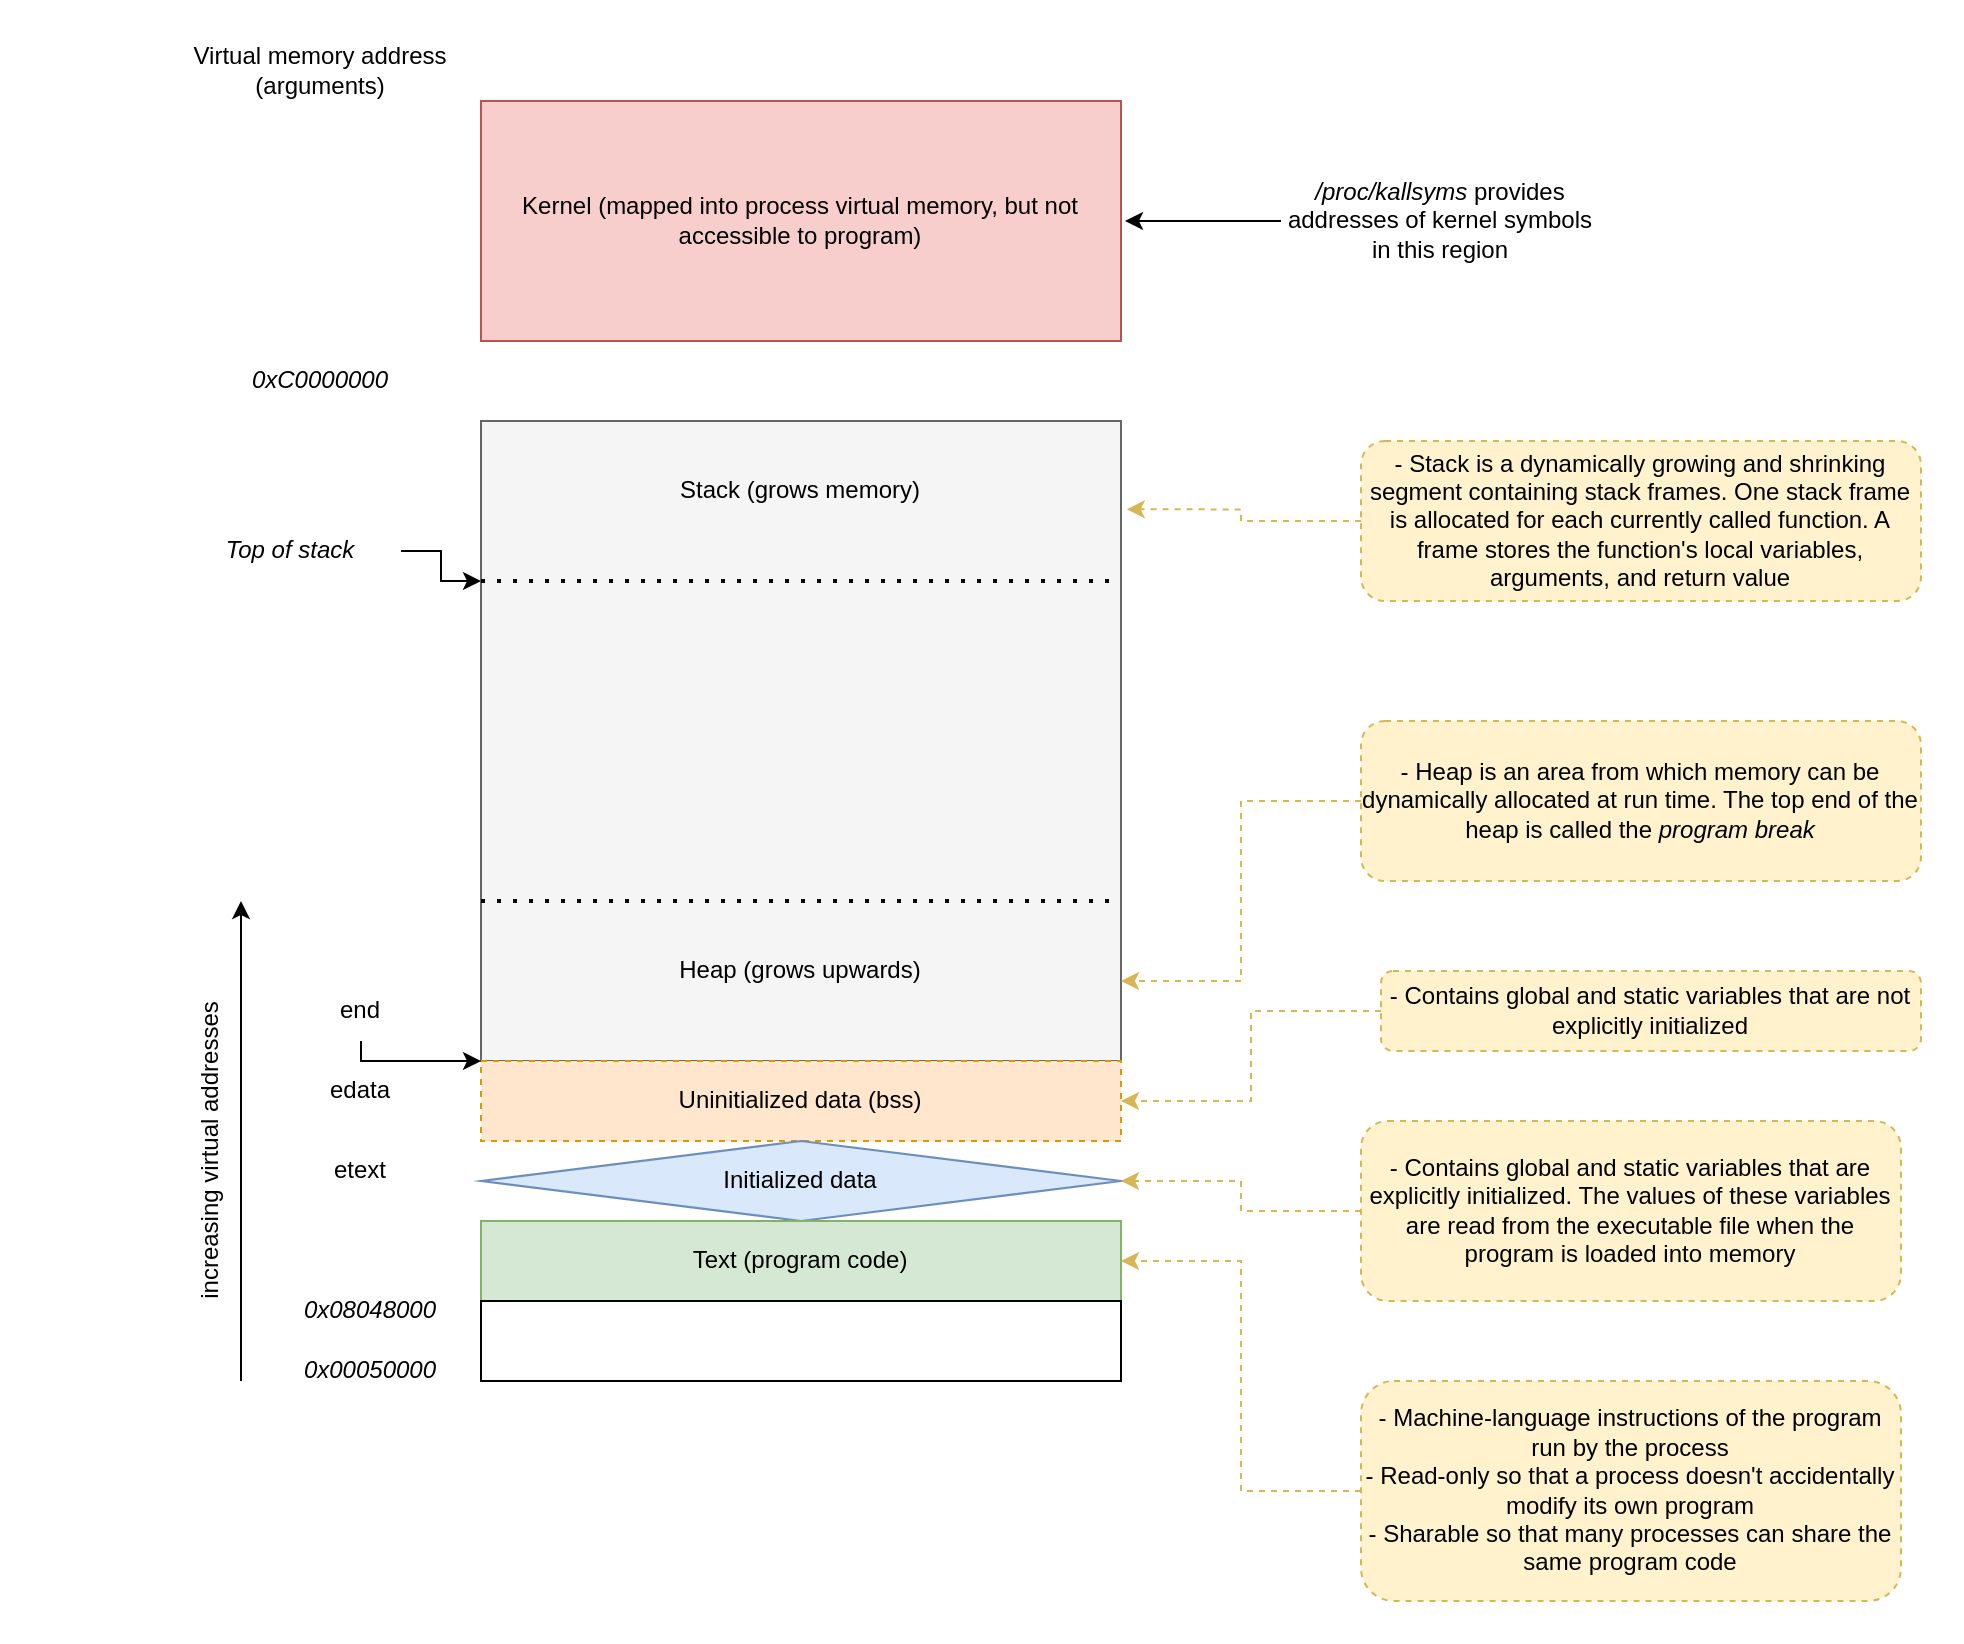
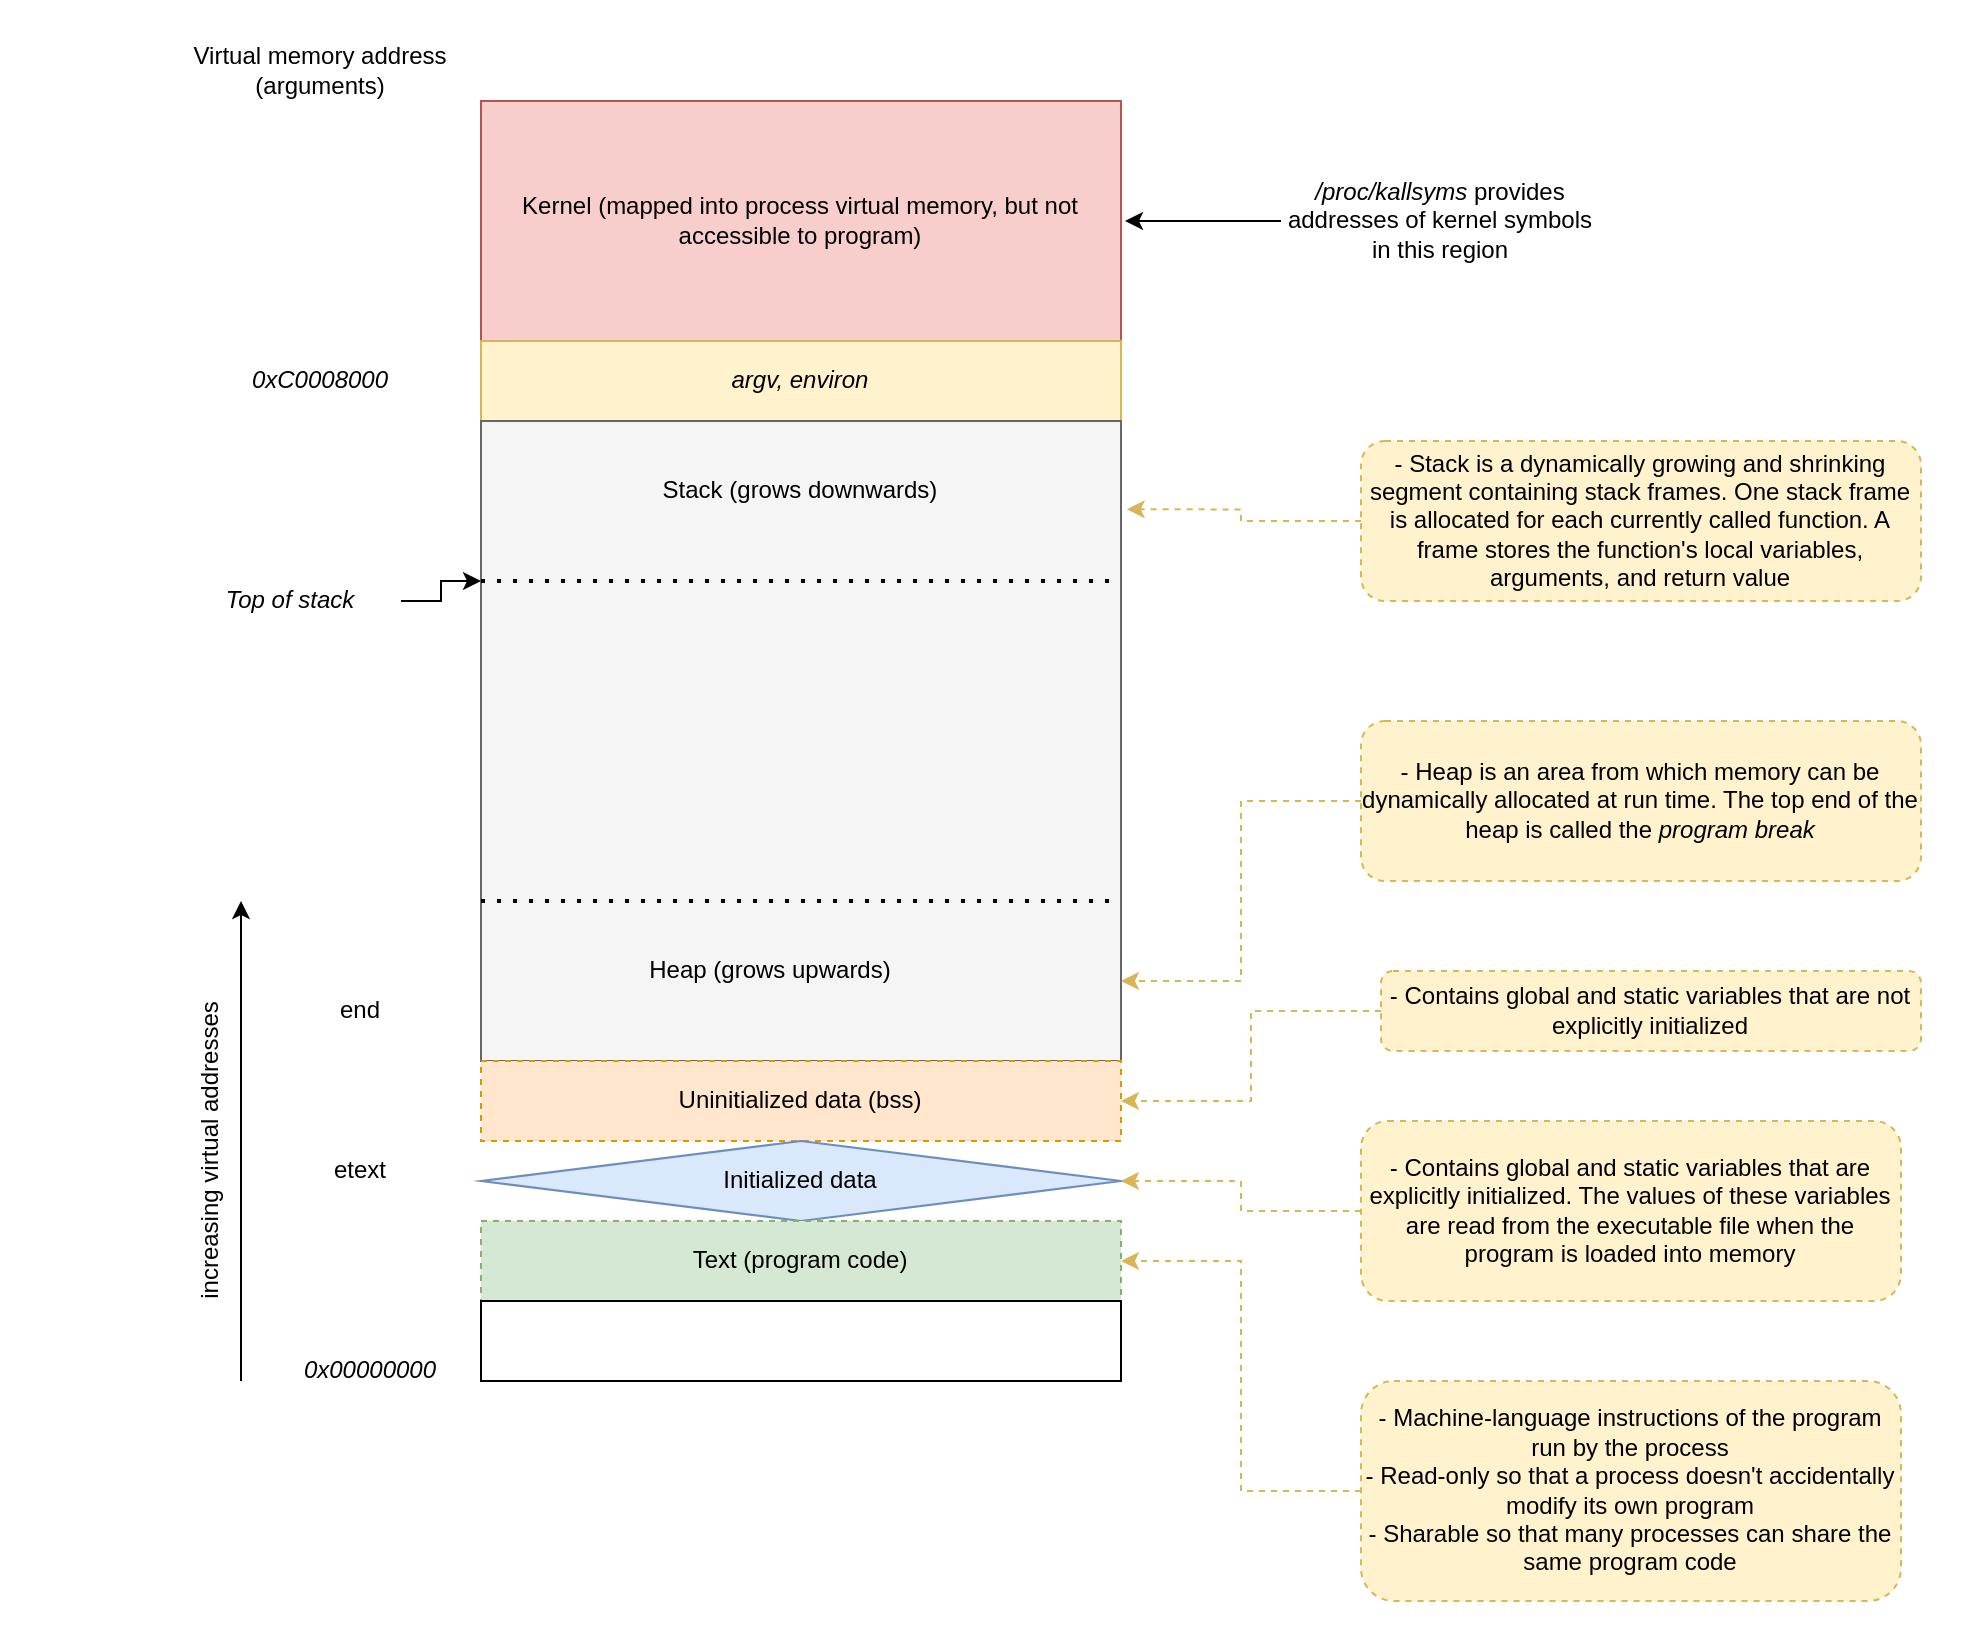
node "0xC0000000": label "0xC0000000" -> "0xC0008000"
node "argv, environ": added
node "Stack (grows memory)": label "Stack (grows memory)" -> "Stack (grows downwards)"
node "Top of stack": moved (291, 551) -> (291, 601)
node "Heap (grows upwards)": moved (801, 971) -> (771, 971)
edge "end" -> "Uninitialized data (bss)": removed
node "edata": removed
node "Text (program code)": style solid -> dashed
node "0x08048000": removed
node "0x00050000": label "0x00050000" -> "0x00000000"
